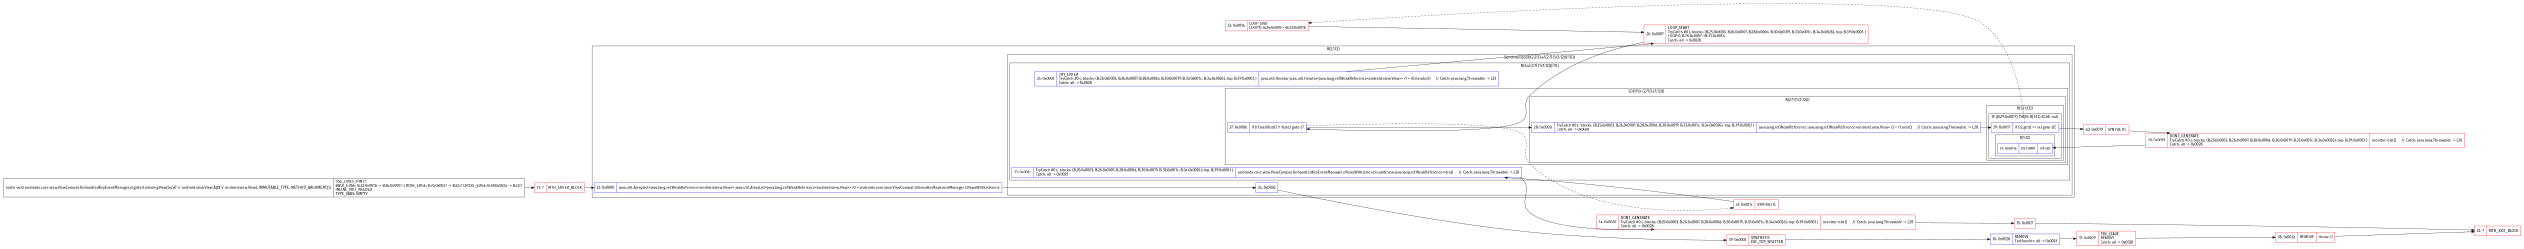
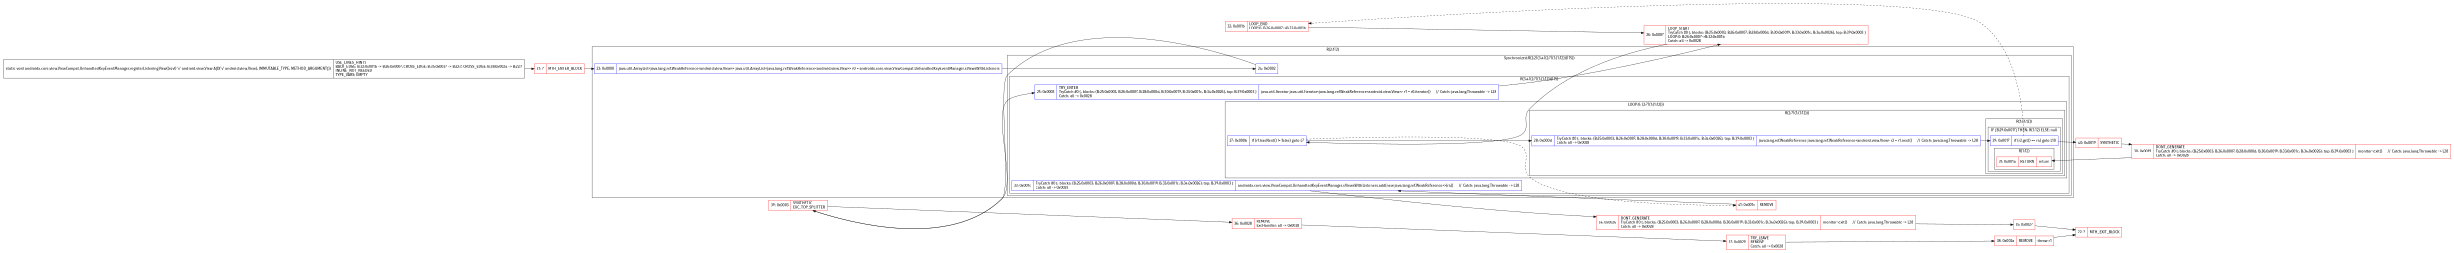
node "31: 0x001a": color blue -> red
node "41: 0x001c": text "SYNTHETIC" -> "REMOVE"
edge "39: 0x0003" -> "25: 0x0003": added
node "36: 0x0028": color blue -> red
